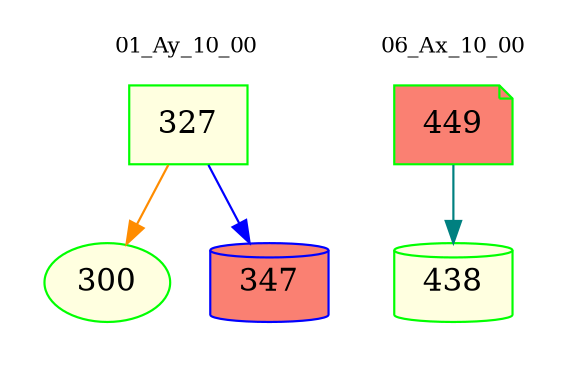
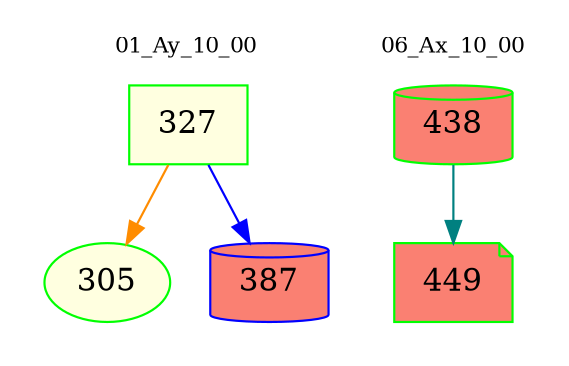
edge "449" -> "438": reversed
node "300": label "300" -> "305"
node "347": label "347" -> "387"
node "438": fillcolor lightyellow -> salmon
